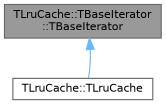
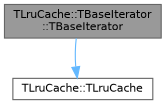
edge "TLruCache::TLruCache" -> "TLruCache::TBaseIterator ::TBaseIterator": reversed
